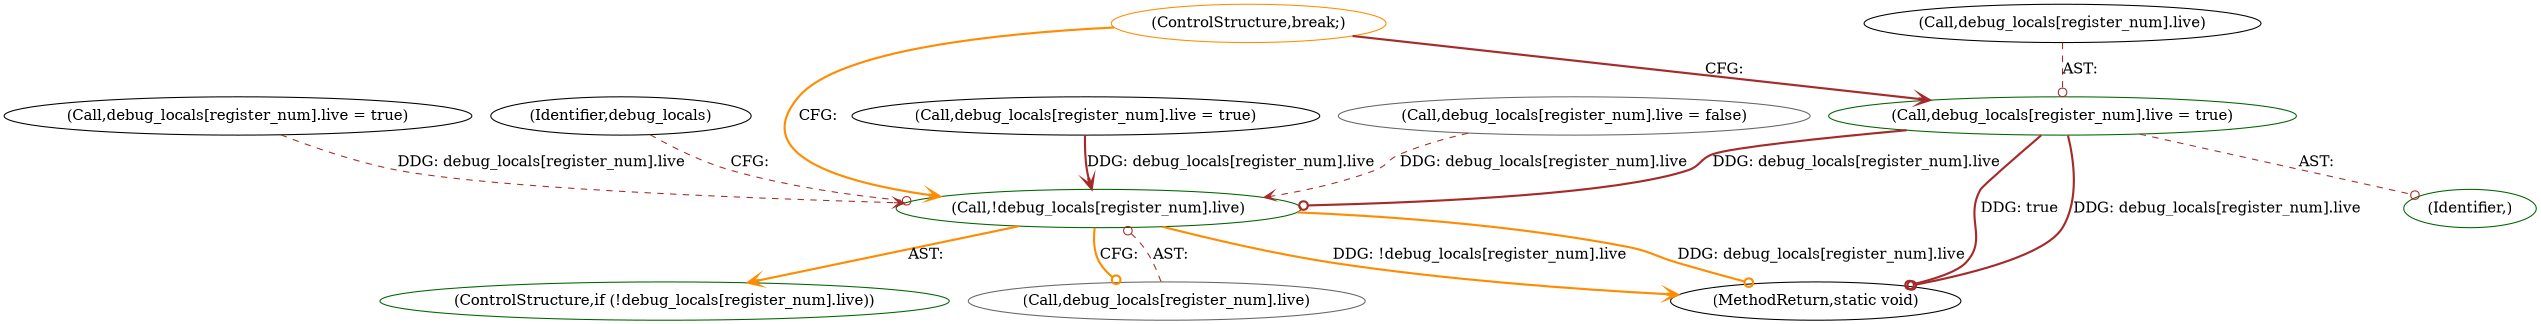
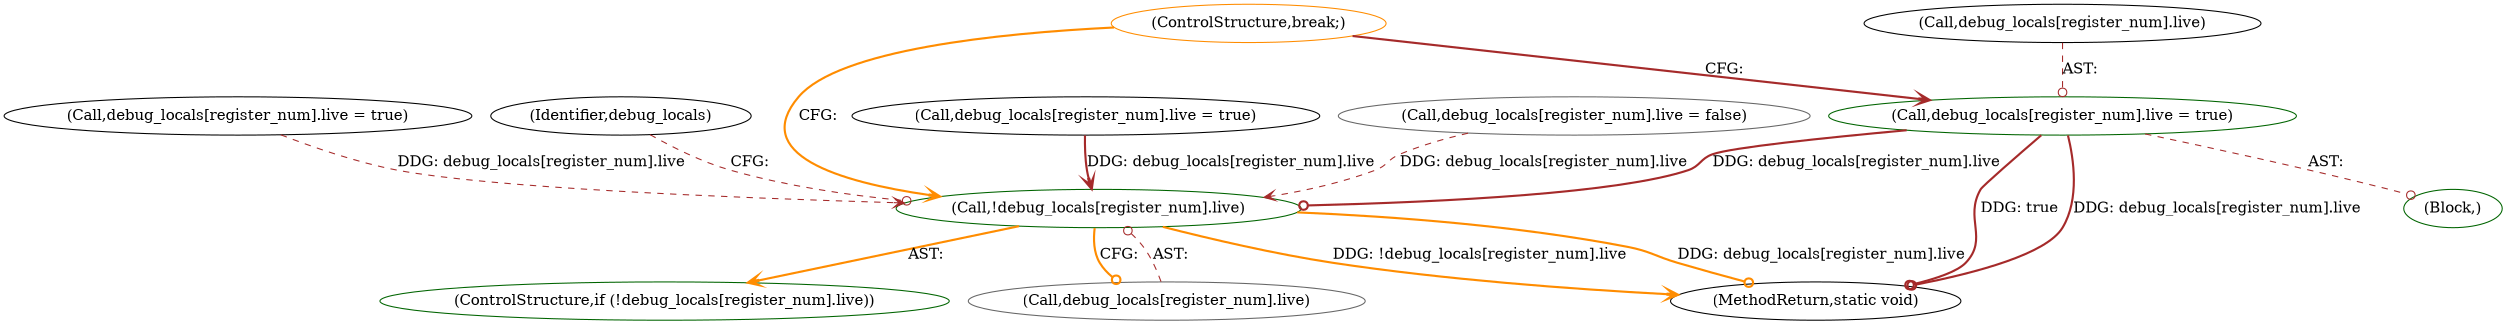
node "(Identifier,)": label "(Identifier,)" -> "(Block,)"
